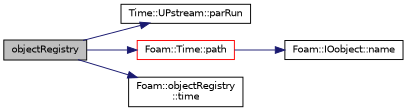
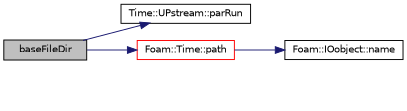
node "objectRegistry": label "objectRegistry" -> "baseFileDir"
node "Foam::objectRegistry ::time": removed
